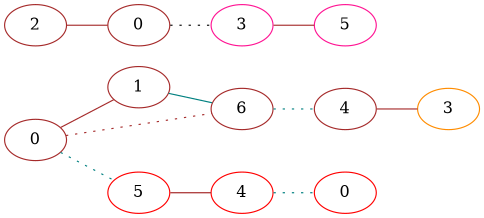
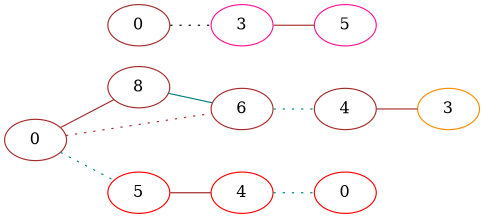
node "2": removed
node "1": label "1" -> "8"
